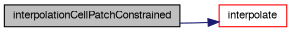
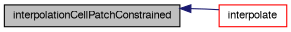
edge "interpolationCellPatchConstrained" -> "interpolate": reversed
